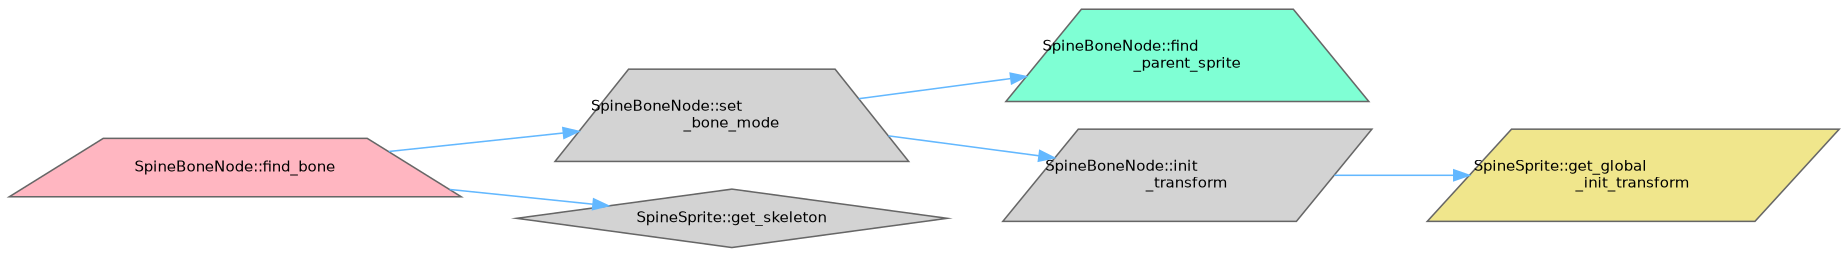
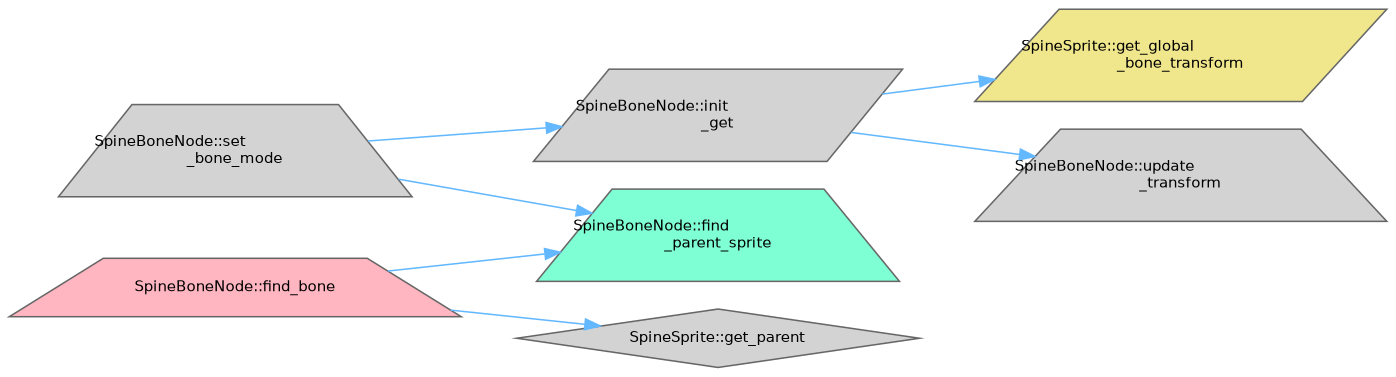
edge "SpineBoneNode::find_bone" -> "SpineBoneNode::set _bone_mode": now "SpineBoneNode::find_bone" -> "SpineBoneNode::find _parent_sprite"
node "SpineBoneNode::update _transform": added
node "SpineBoneNode::init _transform": label "SpineBoneNode::init _transform" -> "SpineBoneNode::init _get"
node "SpineSprite::get_global _init_transform": label "SpineSprite::get_global _init_transform" -> "SpineSprite::get_global _bone_transform"
node "SpineSprite::get_skeleton": label "SpineSprite::get_skeleton" -> "SpineSprite::get_parent"
